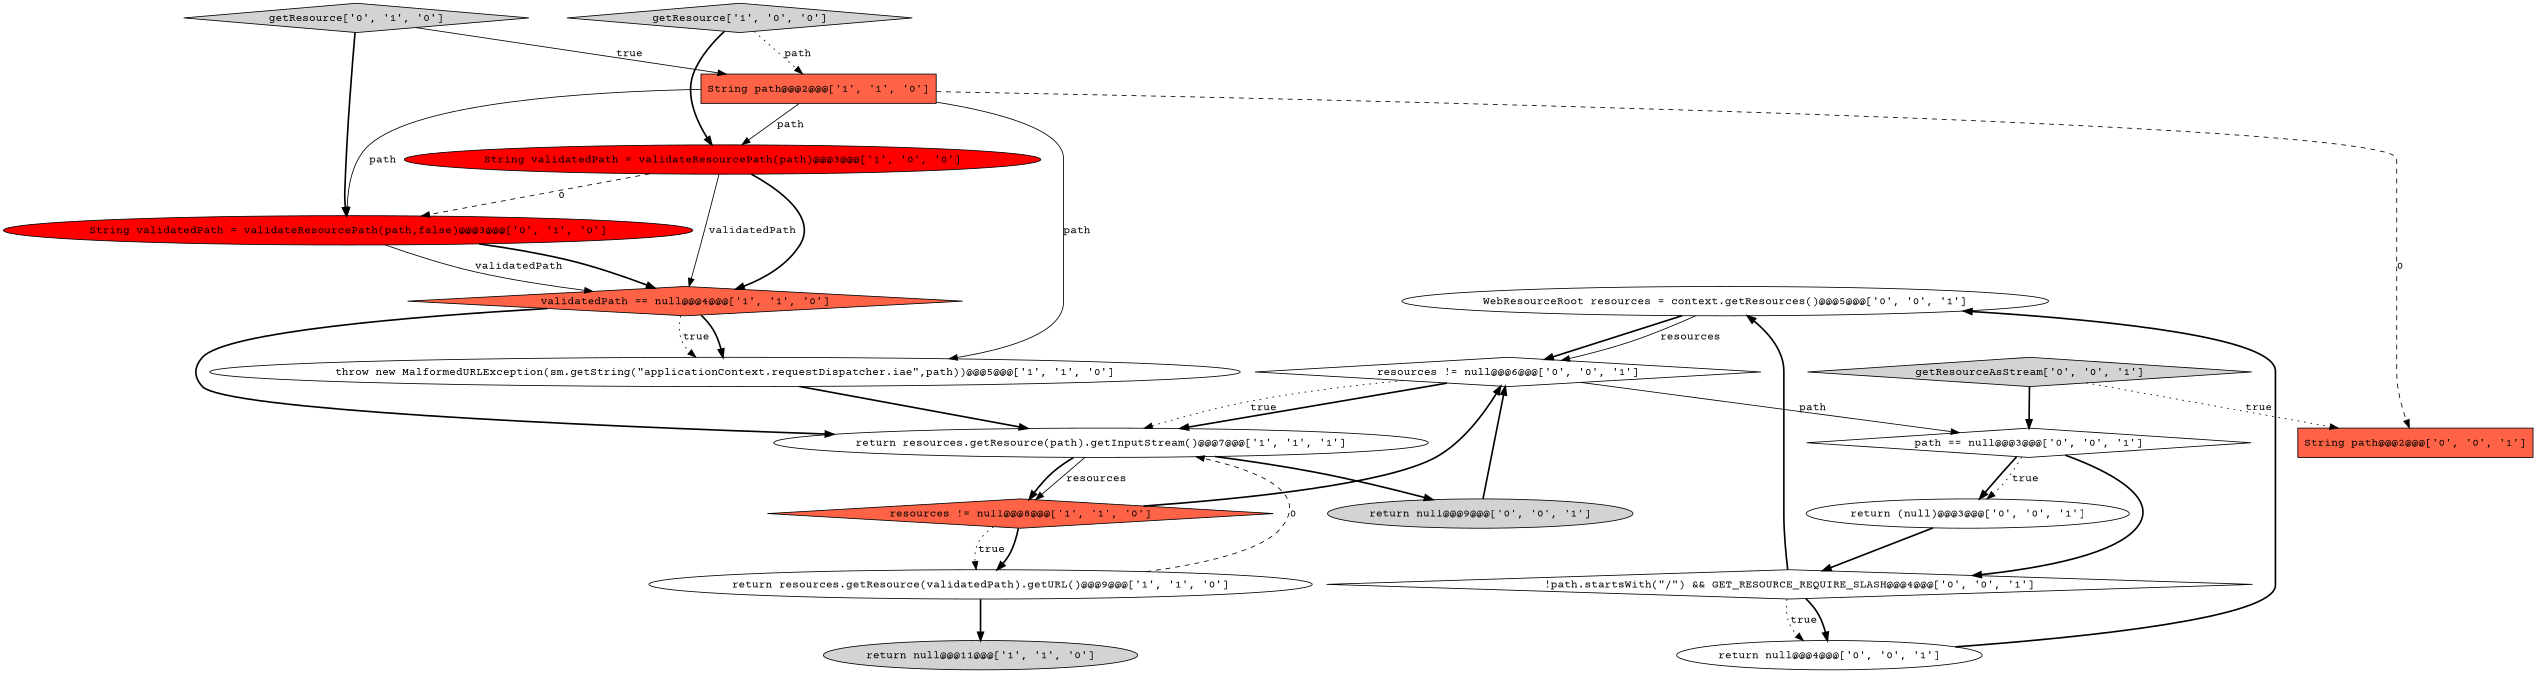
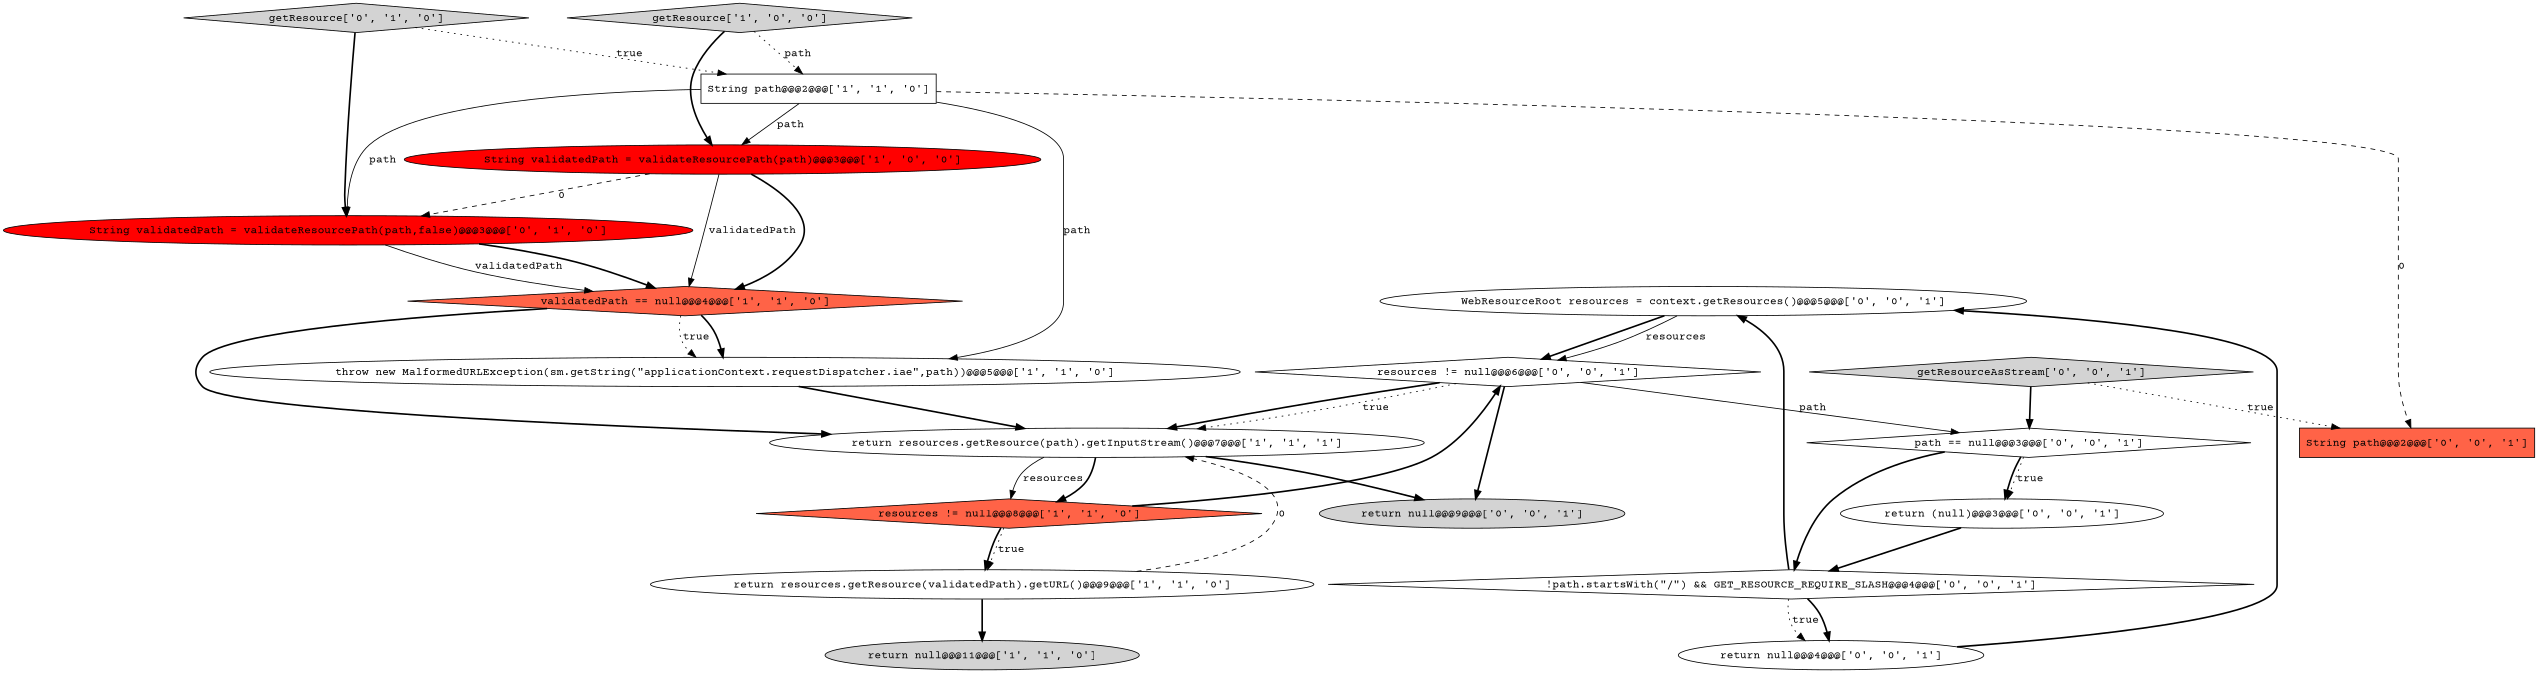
edge "getResource['0', '1', '0']" -> "String path@@@2@@@['1', '1', '0']": style solid -> dotted
node "String path@@@2@@@['1', '1', '0']": fillcolor tomato -> white
edge "return null@@@9@@@['0', '0', '1']" -> "resources != null@@@6@@@['0', '0', '1']": reversed
